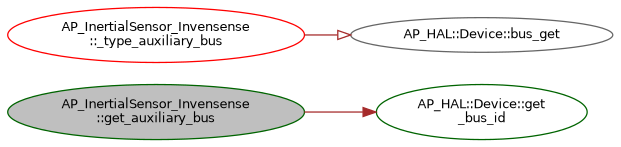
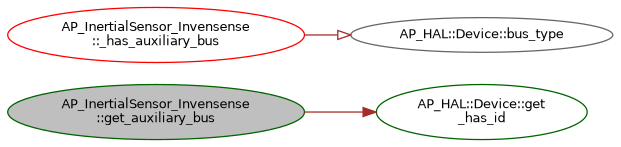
node "AP_InertialSensor_Invensense ::_type_auxiliary_bus": label "AP_InertialSensor_Invensense ::_type_auxiliary_bus" -> "AP_InertialSensor_Invensense ::_has_auxiliary_bus"
node "AP_HAL::Device::bus_get": label "AP_HAL::Device::bus_get" -> "AP_HAL::Device::bus_type"
node "AP_HAL::Device::get _bus_id": label "AP_HAL::Device::get _bus_id" -> "AP_HAL::Device::get _has_id"
